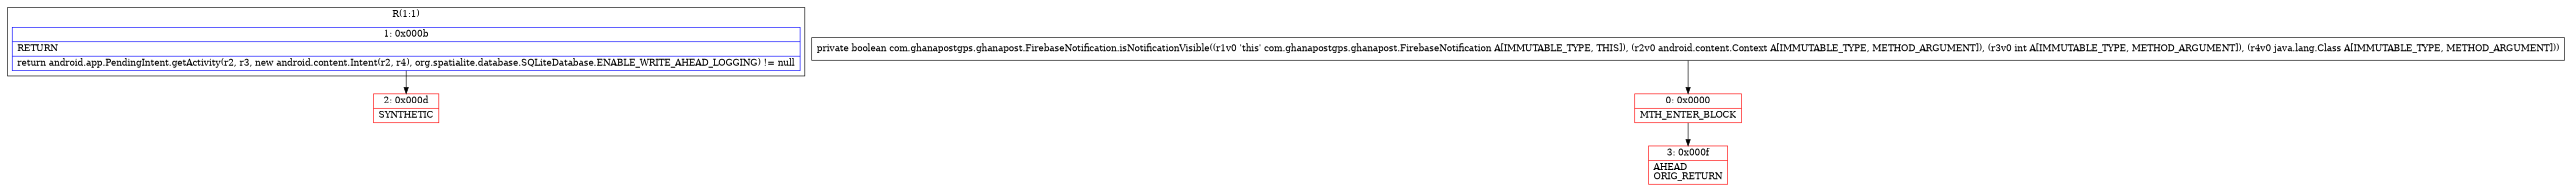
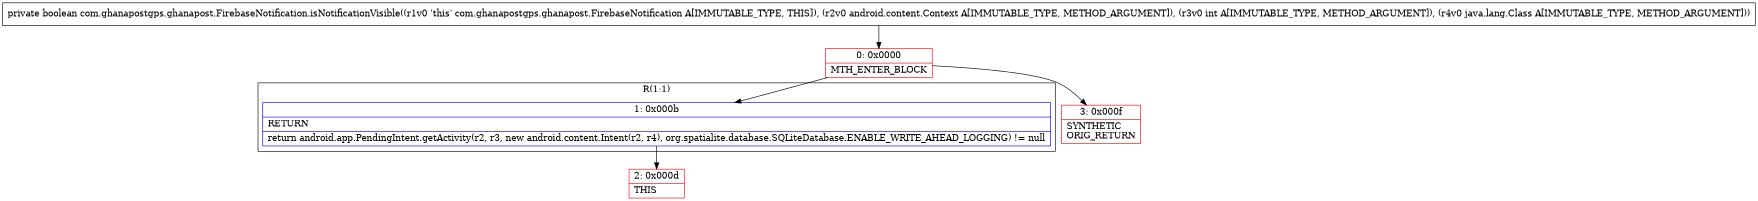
edge "0: 0x0000" -> "1: 0x000b": added
node "2: 0x000d": text "SYNTHETIC" -> "THIS"
node "3: 0x000f": text "AHEAD" -> "SYNTHETIC"
